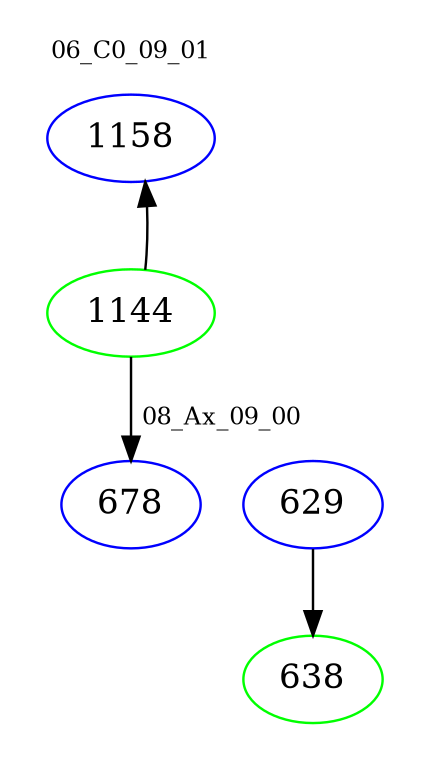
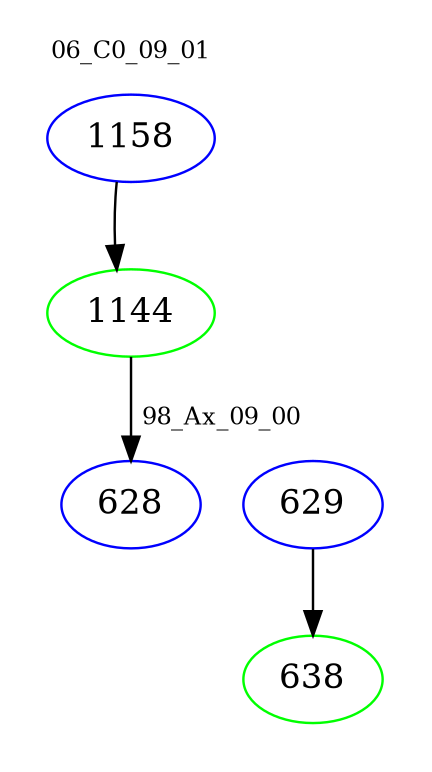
edge "1144" -> "1158": reversed
cluster "08_Ax_09_00": label "08_Ax_09_00" -> "98_Ax_09_00"
node "678": label "678" -> "628"
